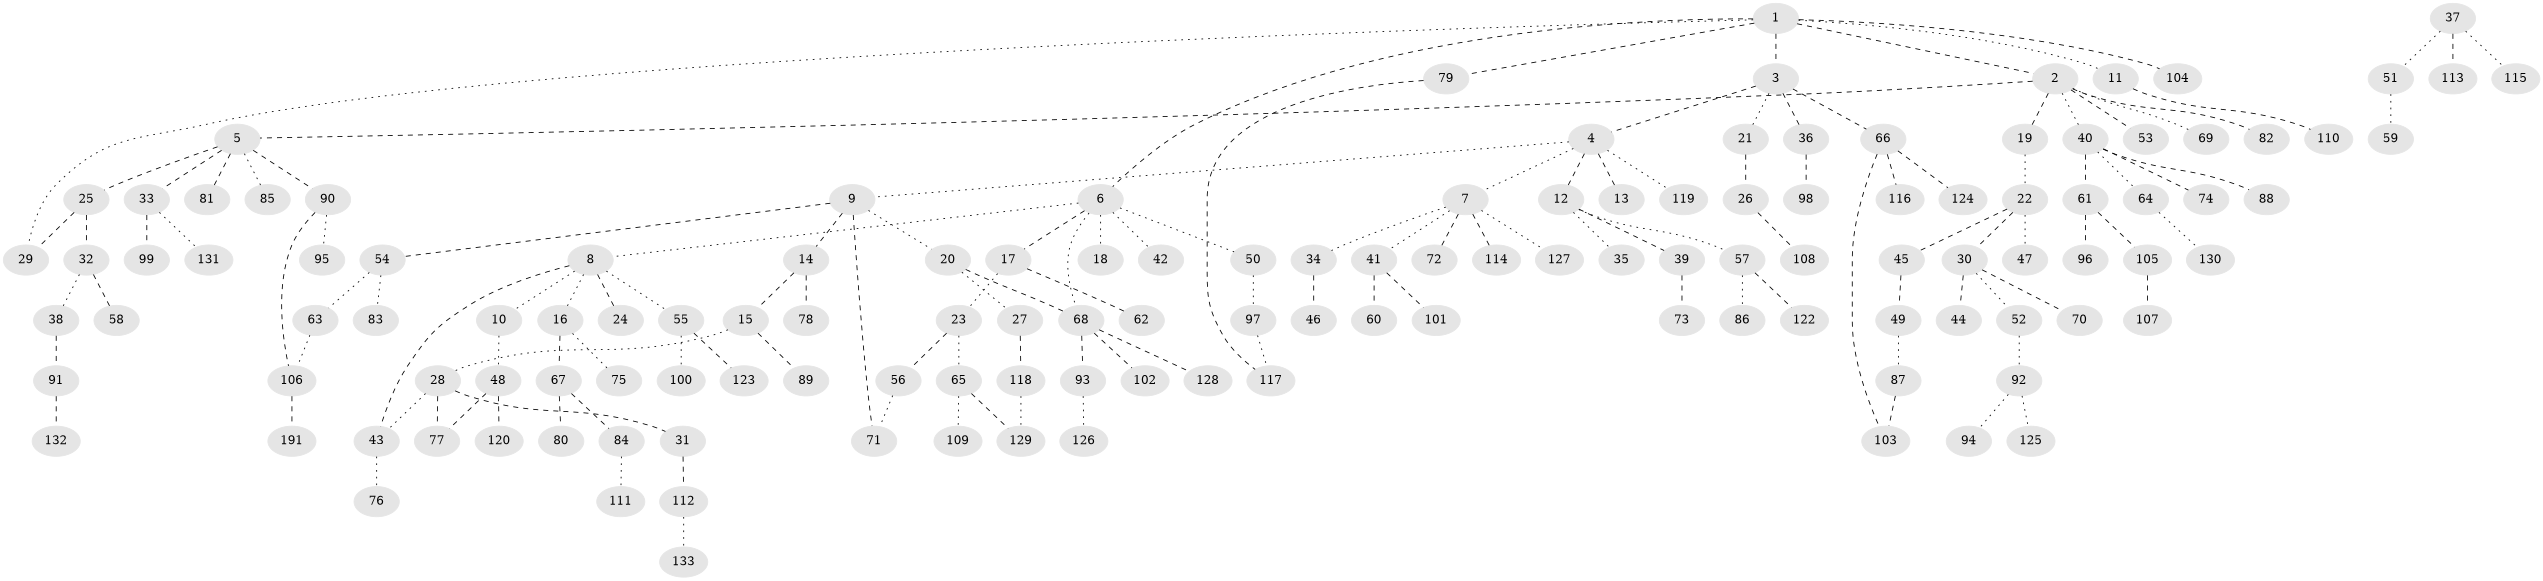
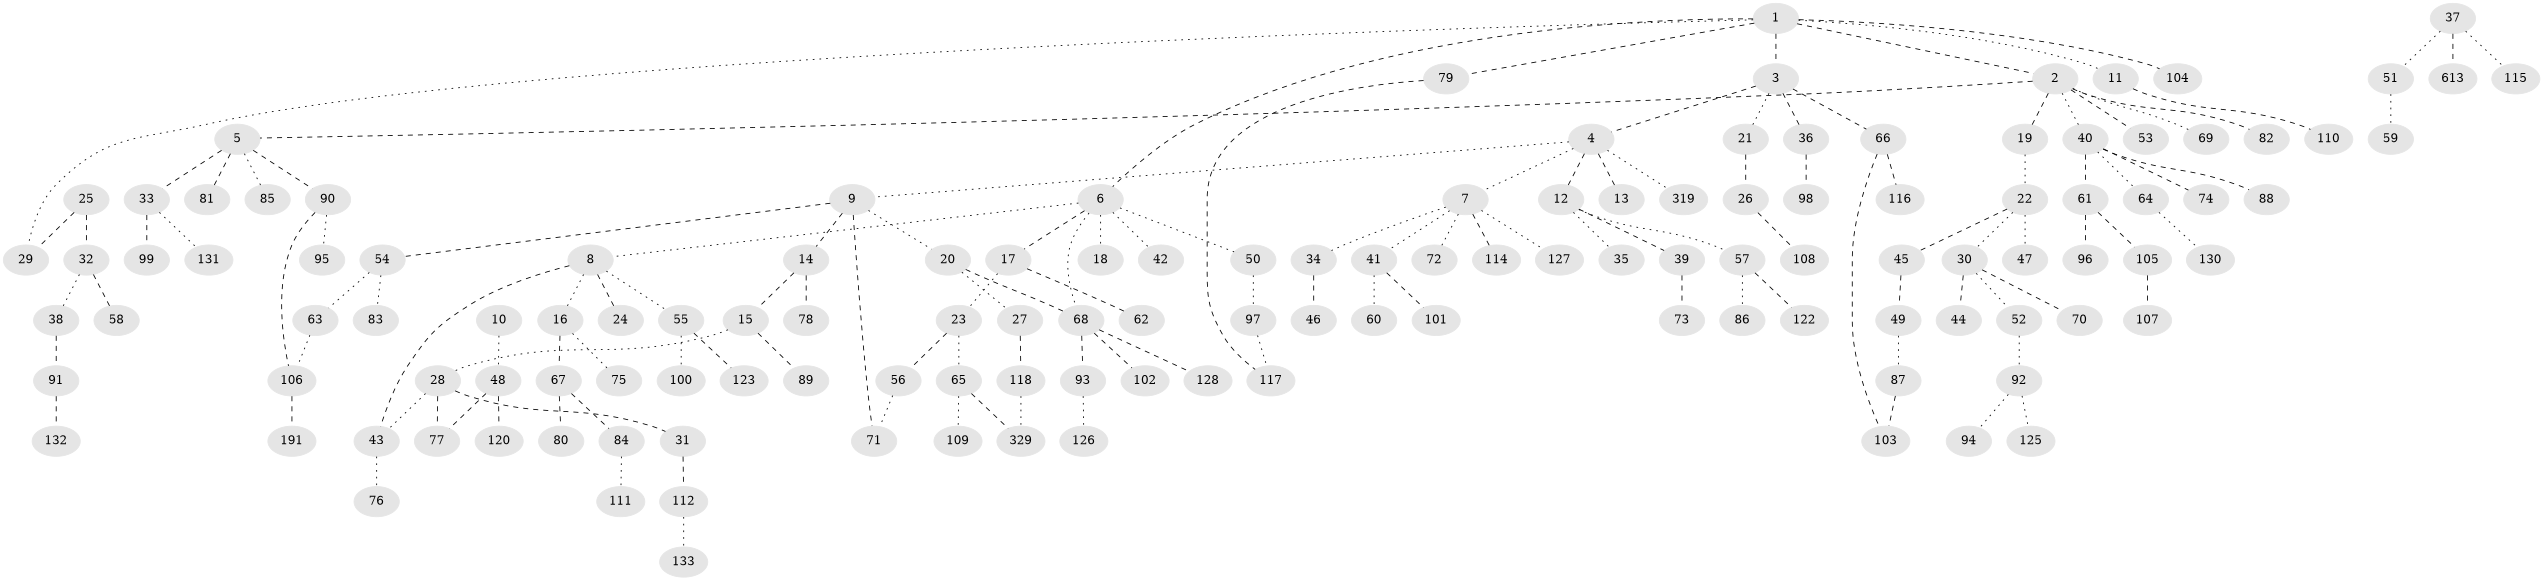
node "113": label "113" -> "613"
edge "5" -- "25": removed
node "119": label "119" -> "319"
node "124": removed
edge "7" -- "72": style dashed -> dotted
edge "22" -- "30": style dashed -> dotted
edge "8" -- "10": removed
edge "41" -- "60": style dashed -> dotted
node "129": label "129" -> "329"
